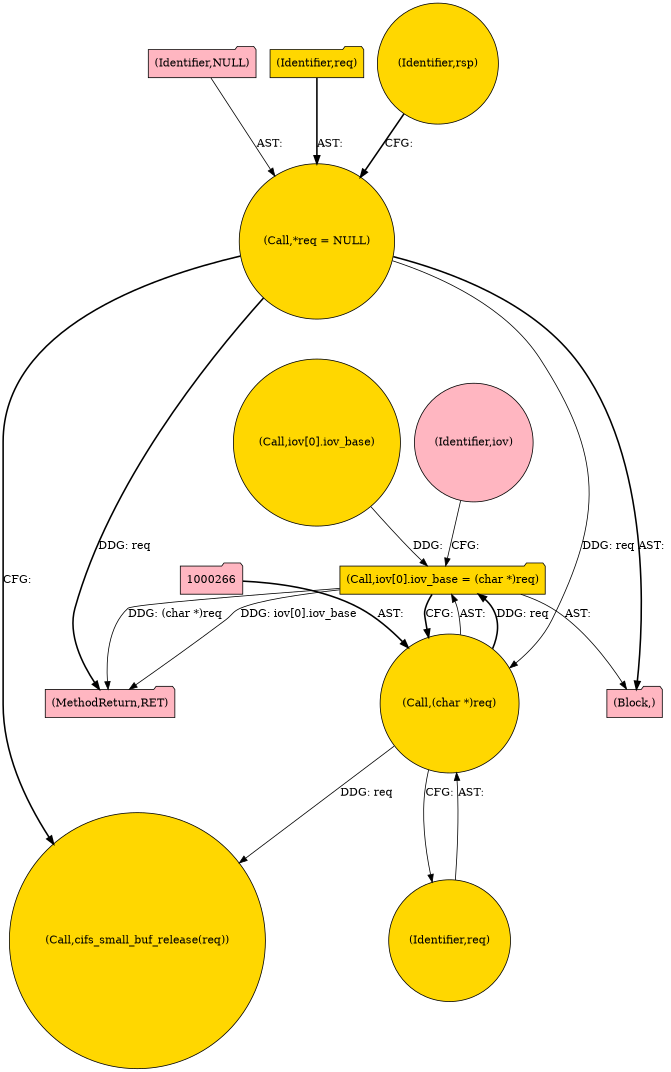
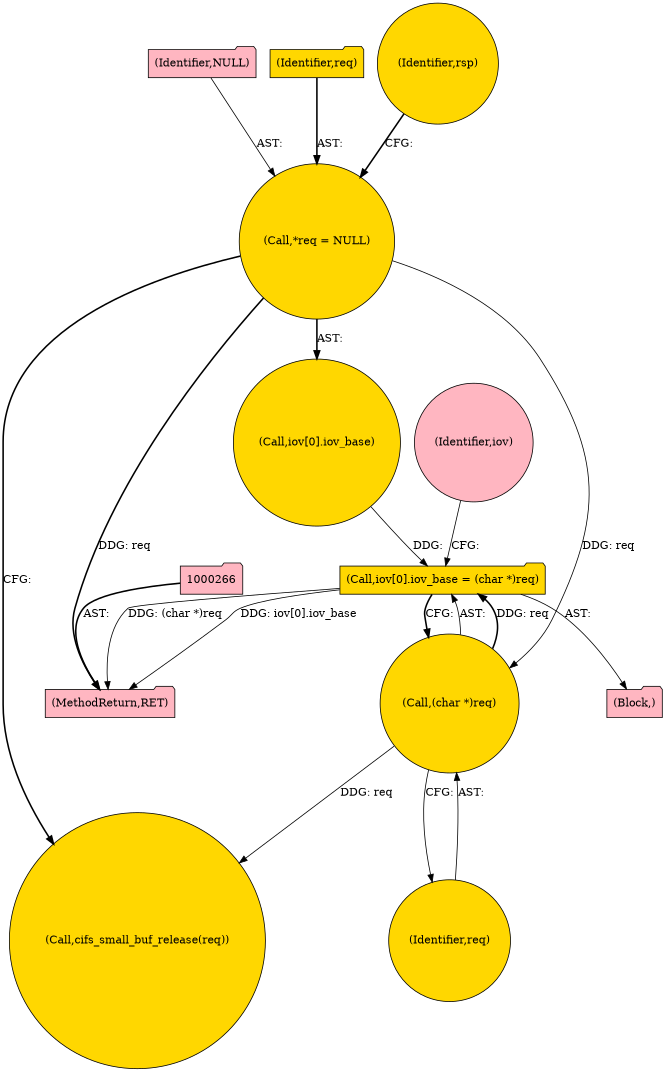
edge "(Call,*req = NULL)" -> "(Block,)": now "(Call,*req = NULL)" -> "(Call,iov[0].iov_base)"
edge "1000266" -> "(Call,(char *)req)": now "1000266" -> "(MethodReturn,RET)"
